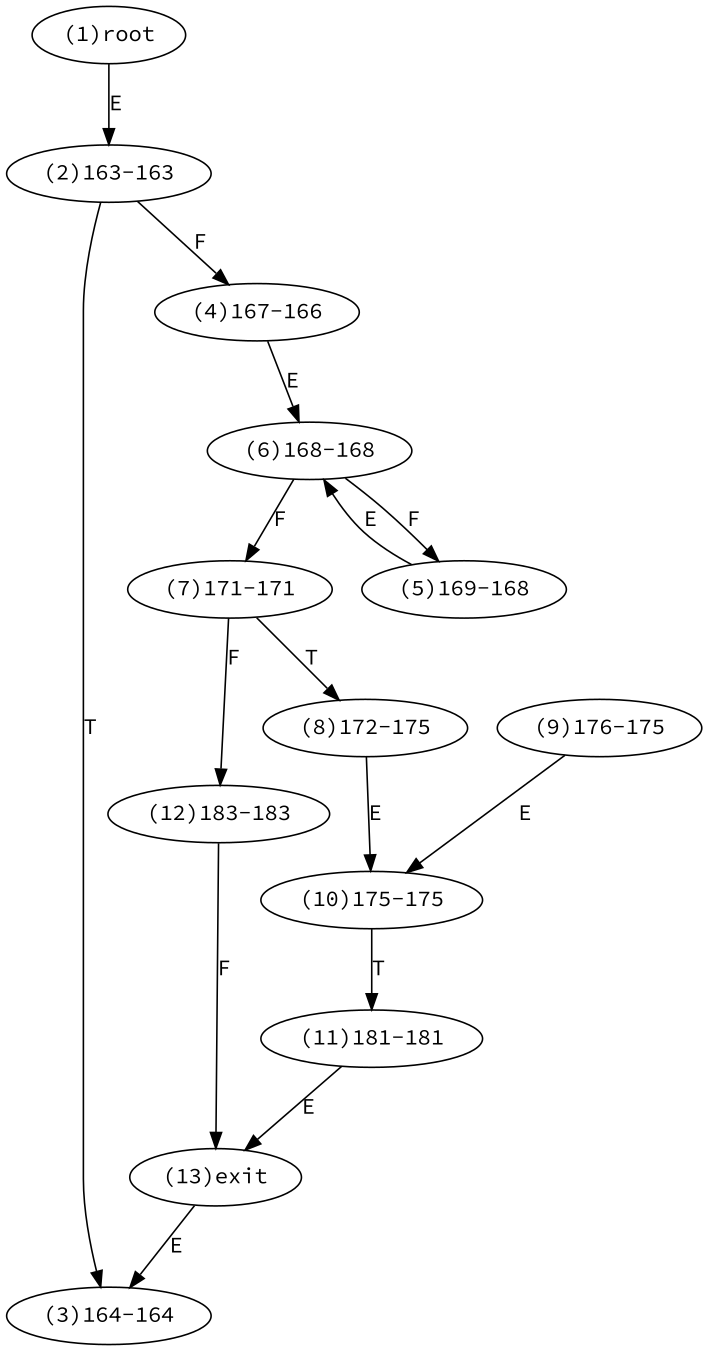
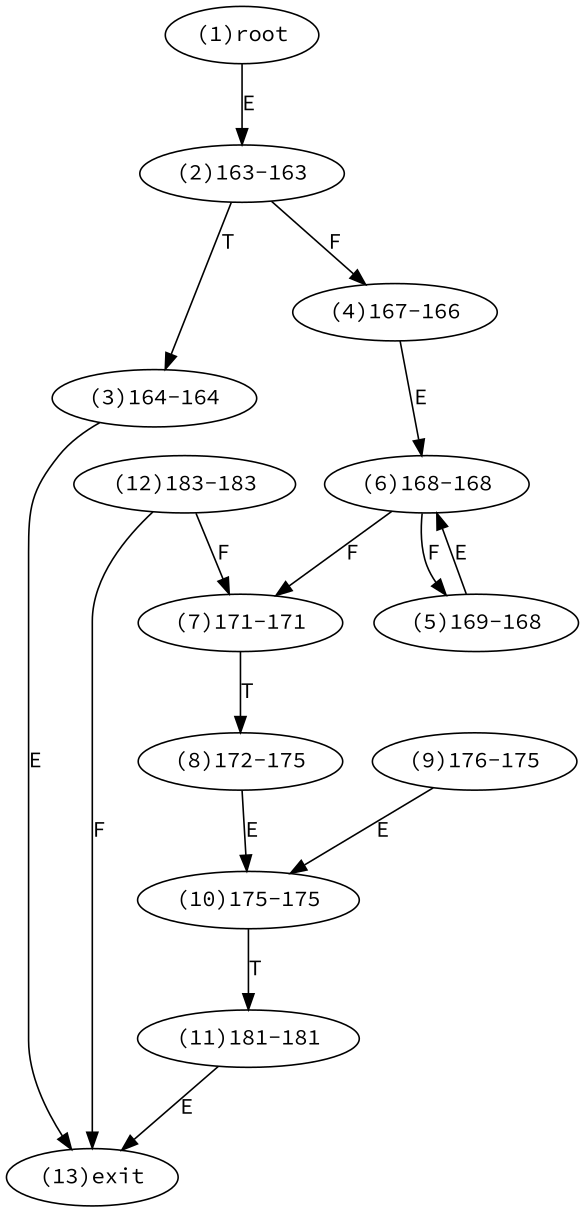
edge "(7)171-171" -> "(12)183-183": reversed
edge "(13)exit" -> "(3)164-164": reversed
